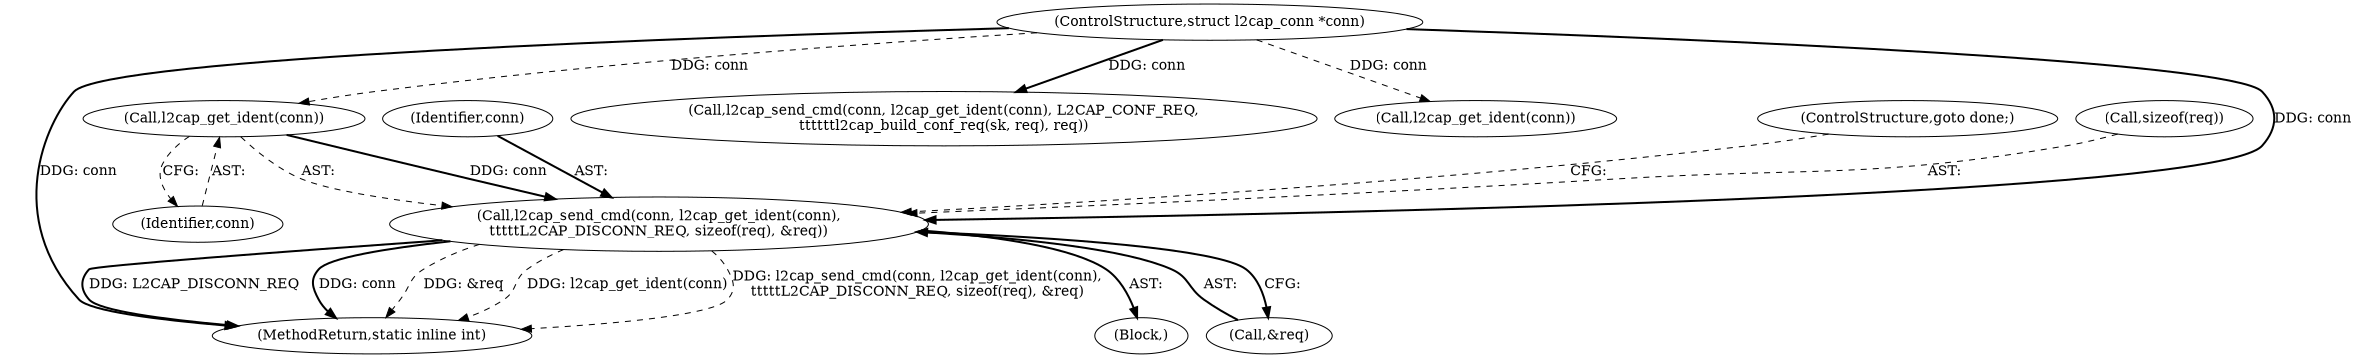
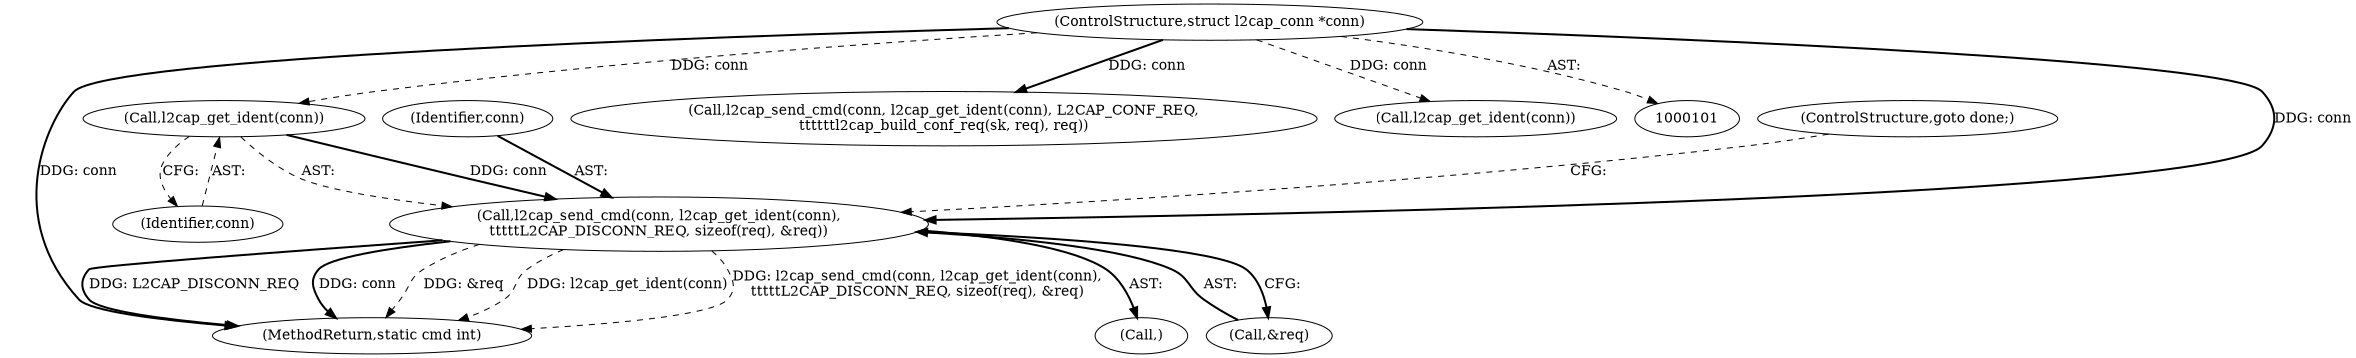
node "1000101": added
node "(Call,sizeof(req))": removed
node "(MethodReturn,static inline int)": label "(MethodReturn,static inline int)" -> "(MethodReturn,static cmd int)"
node "(Block,)": label "(Block,)" -> "(Call,)"
